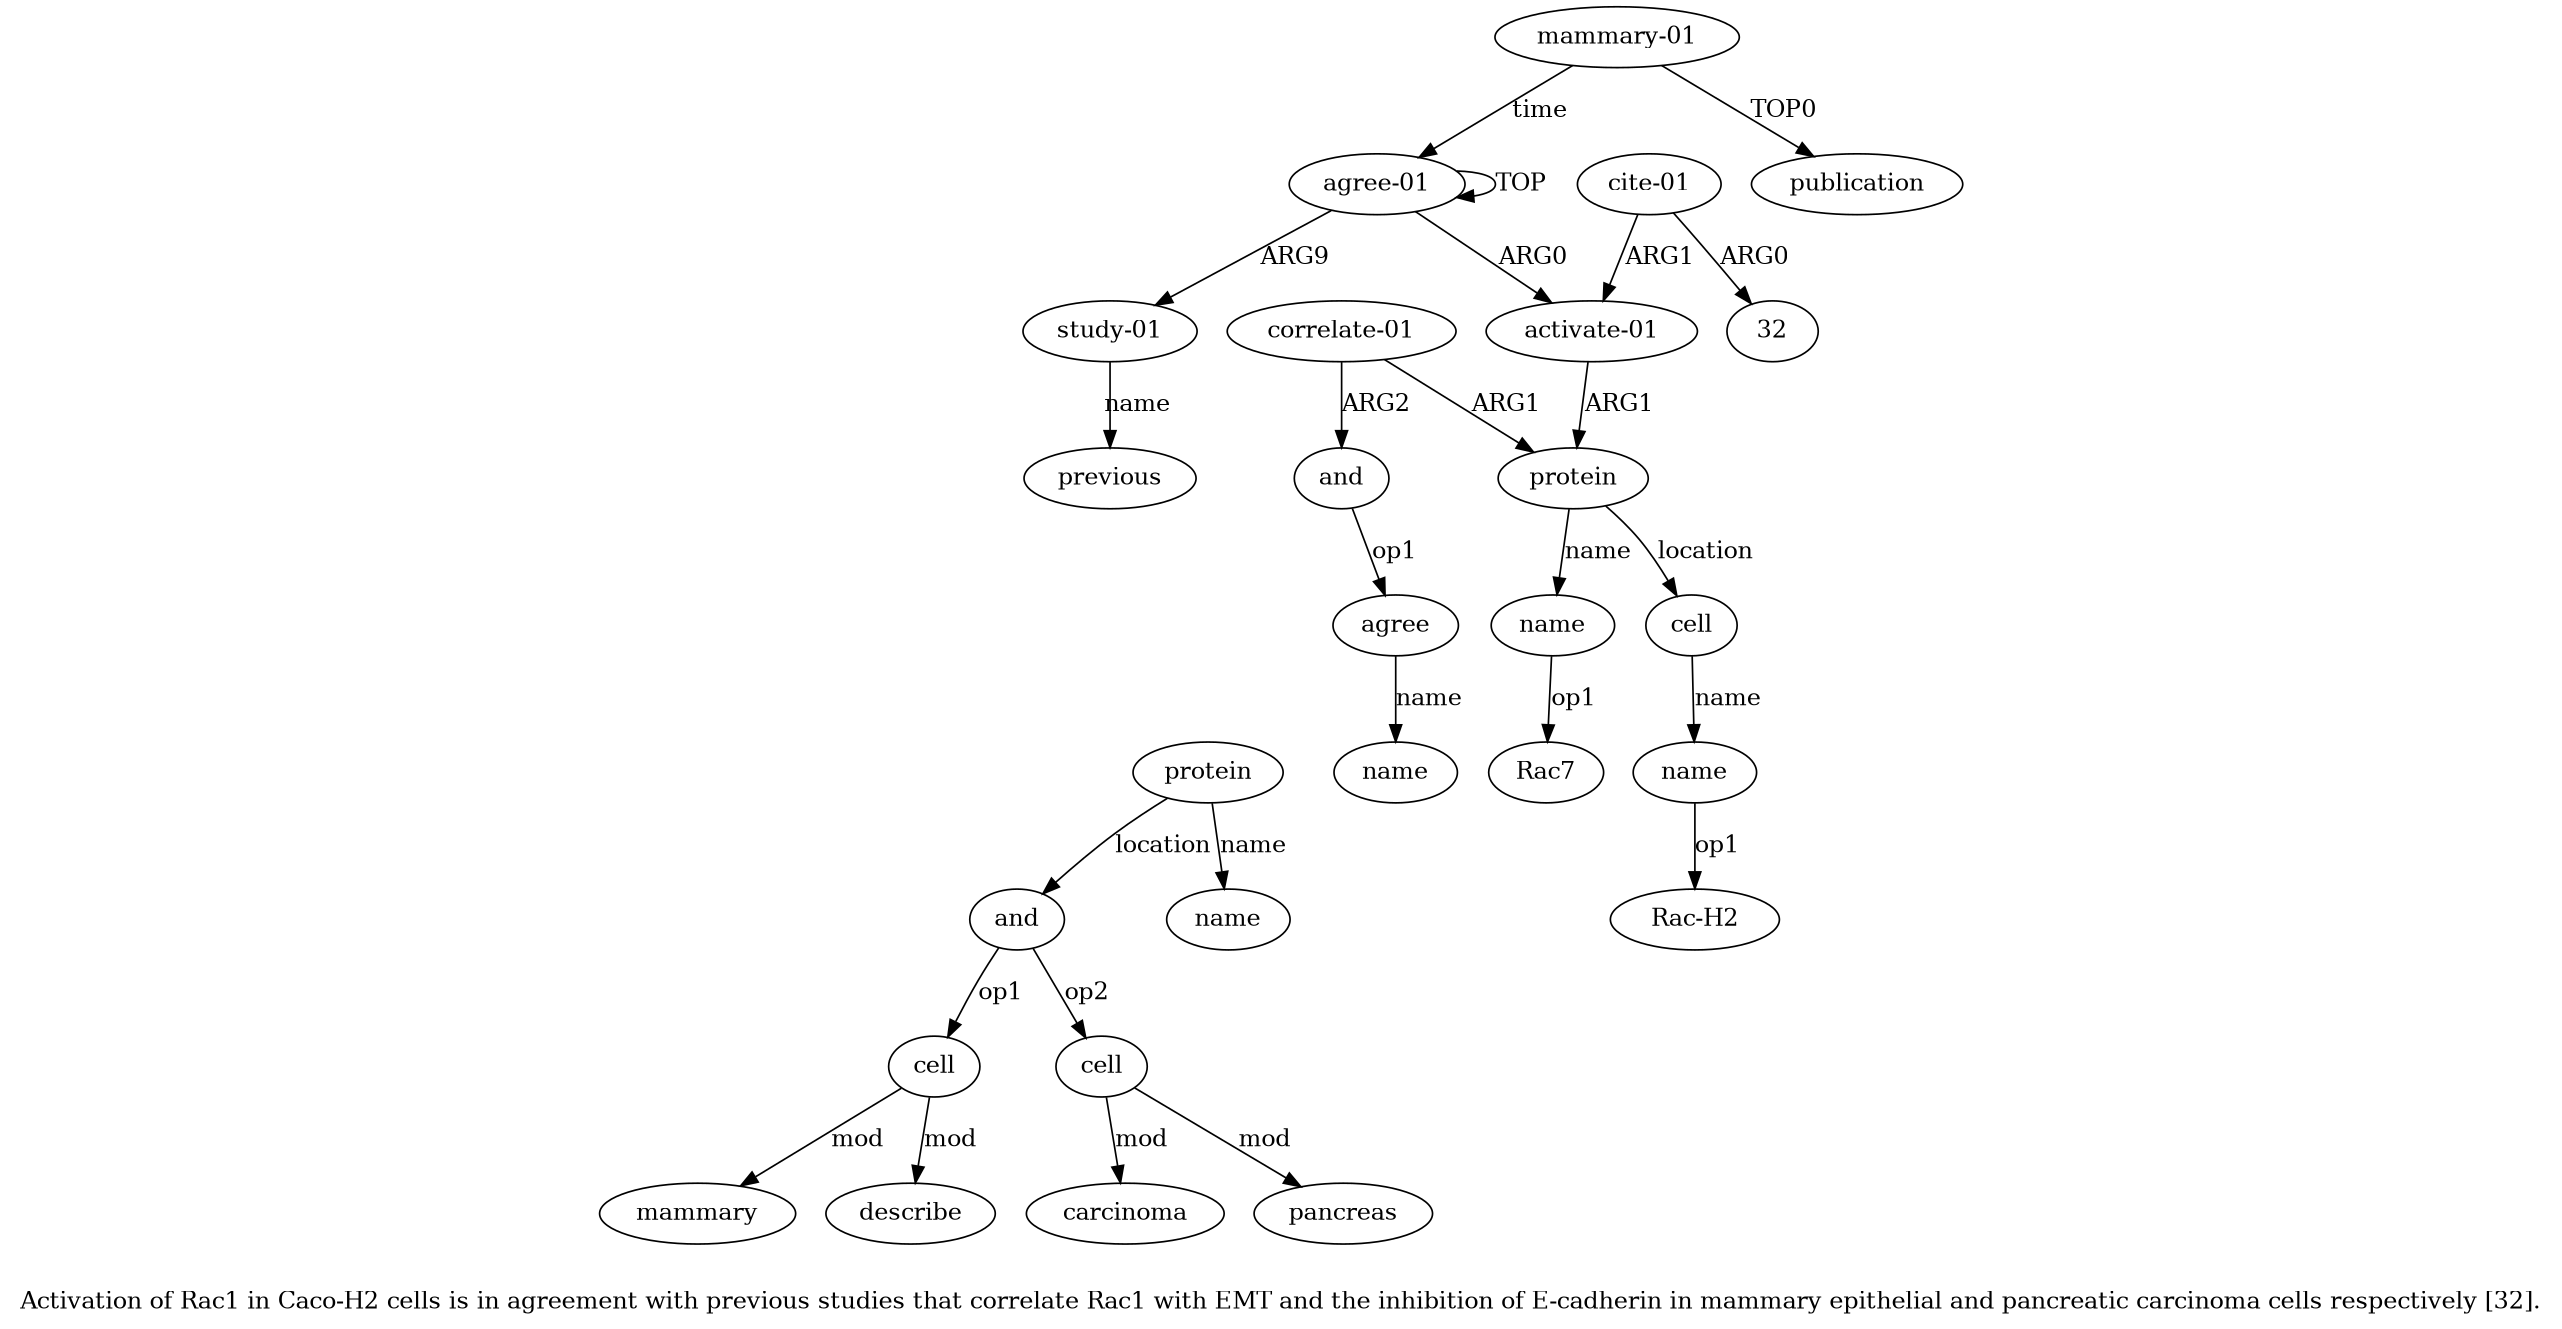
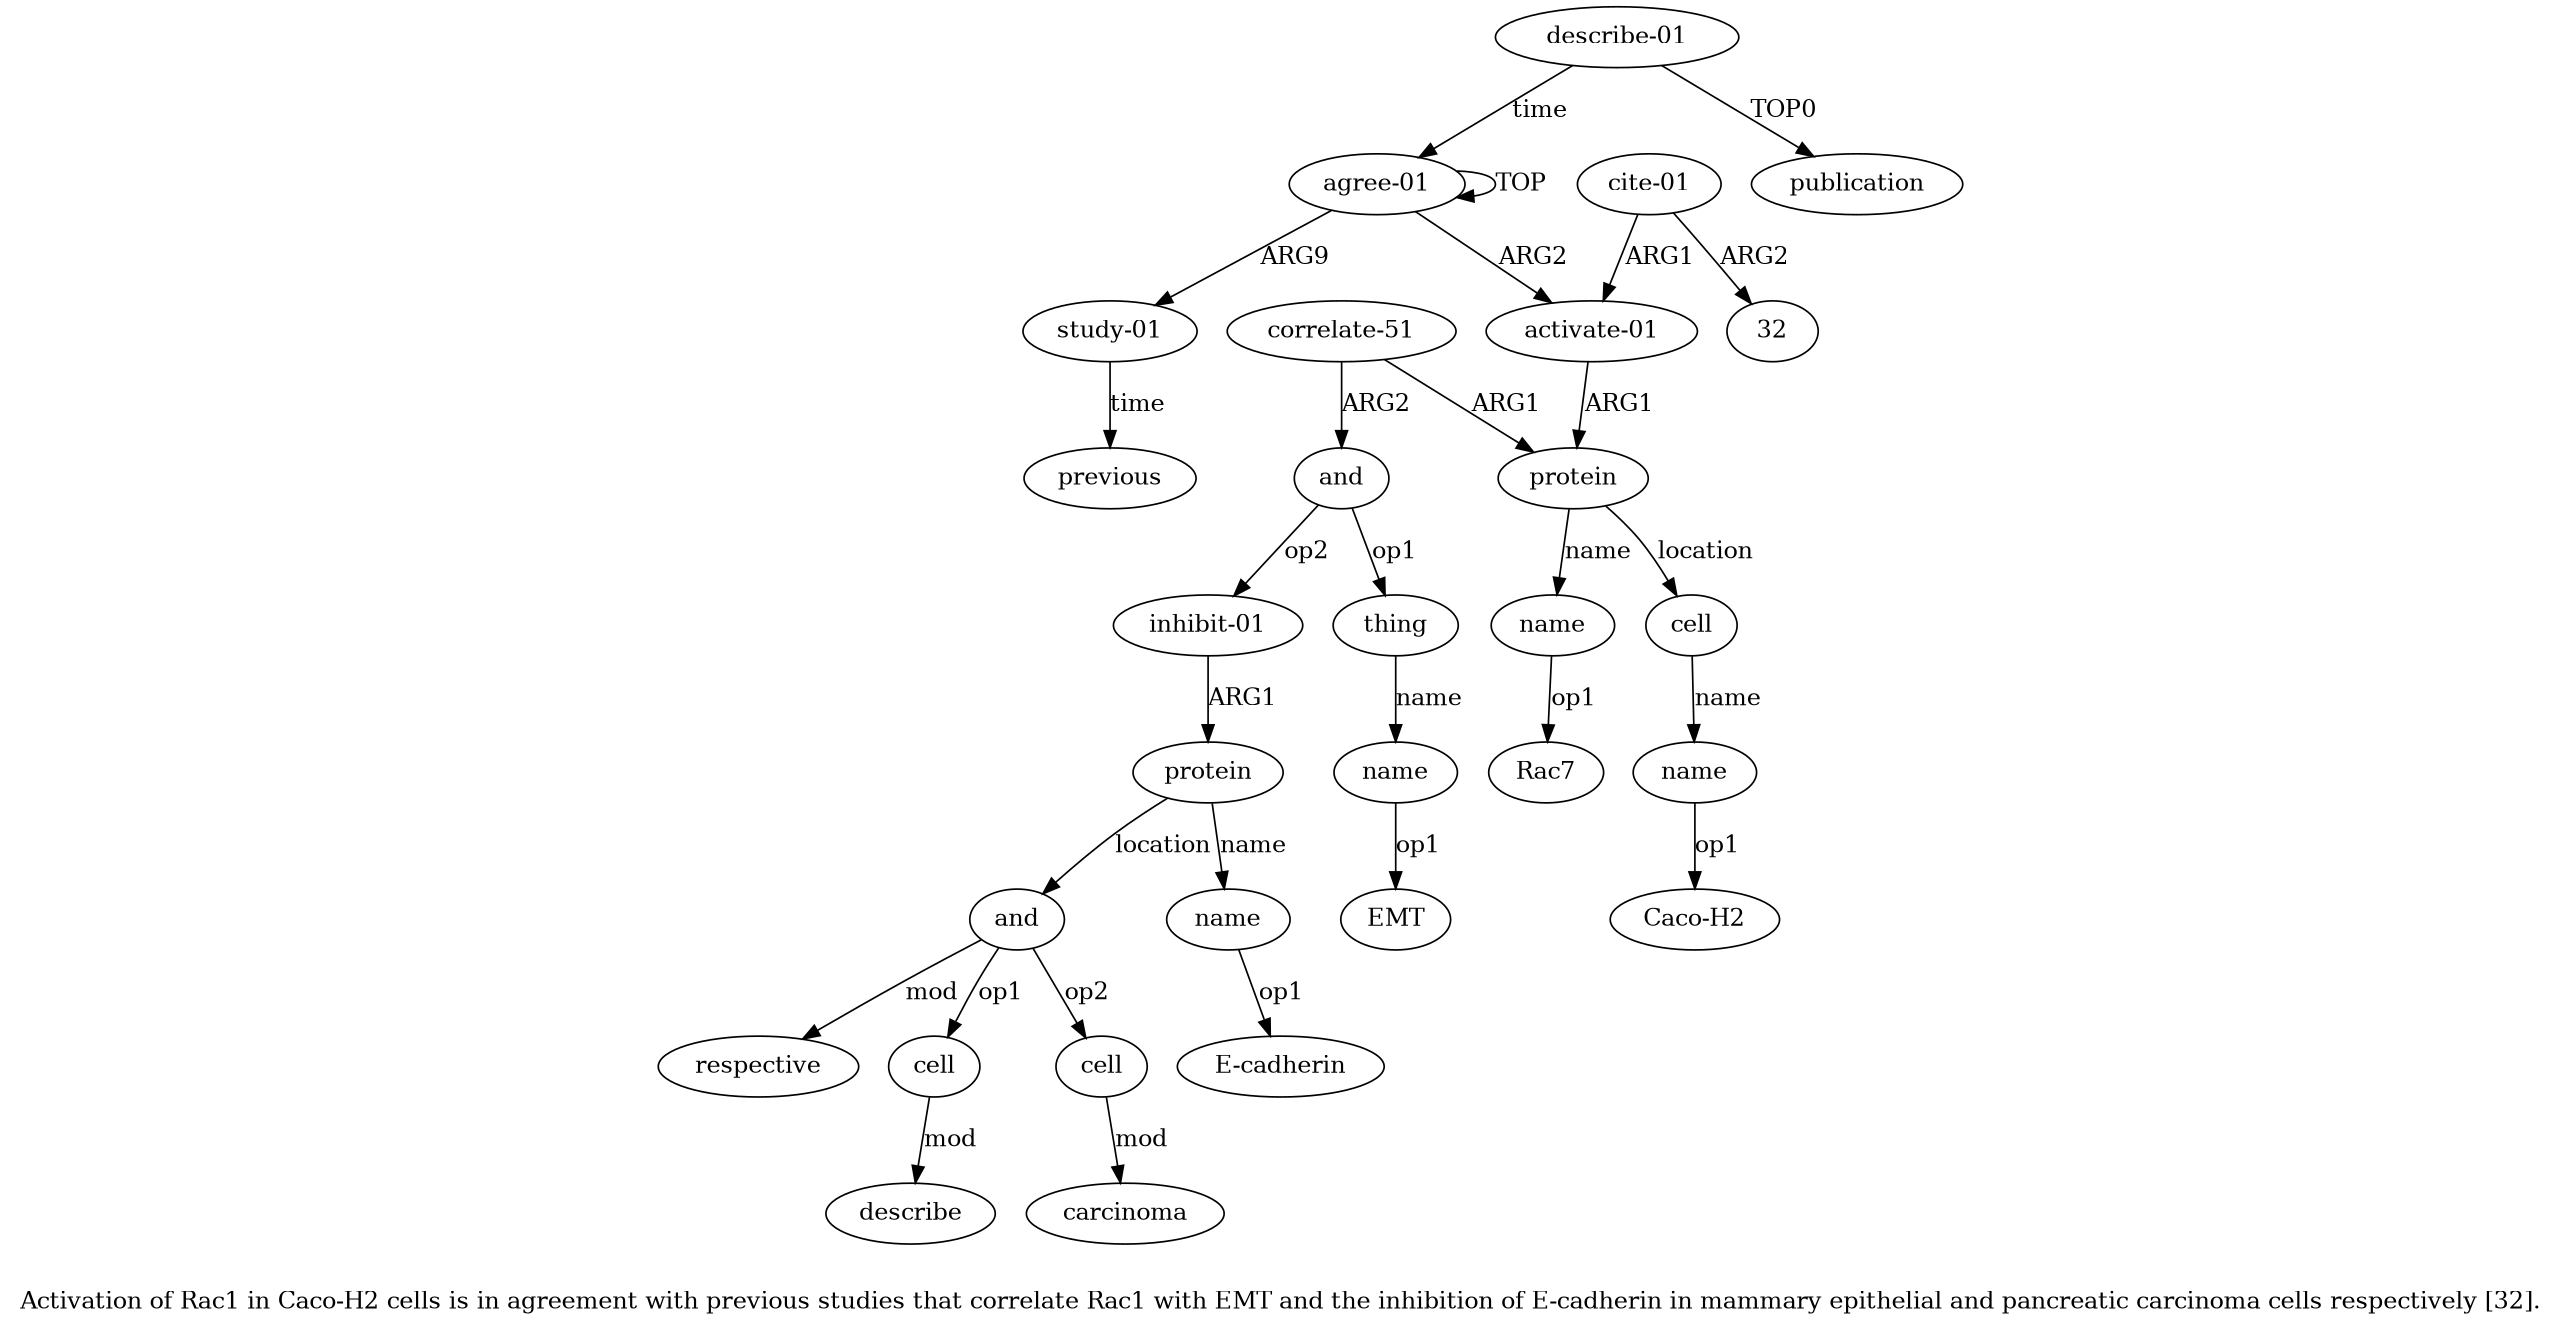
node "mammary-01": label "mammary-01" -> "describe-01"
edge "agree-01" -> "activate-01": label "ARG0" -> "ARG2"
edge "cite-01" -> "32": label "ARG0" -> "ARG2"
node "correlate-01": label "correlate-01" -> "correlate-51"
edge "study-01" -> "previous": label "name" -> "time"
node "inhibit-01": added
node "agree": label "agree" -> "thing"
node "EMT": added
node "Rac-H2": label "Rac-H2" -> "Caco-H2"
node "respective": added
node "E-cadherin": added
node "mammary": removed
node "pancreas": removed
